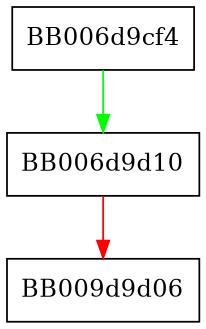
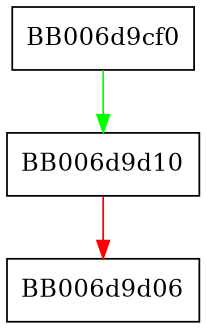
node "BB006d9cf4": label "BB006d9cf4" -> "BB006d9cf0"
node "BB009d9d06": label "BB009d9d06" -> "BB006d9d06"
